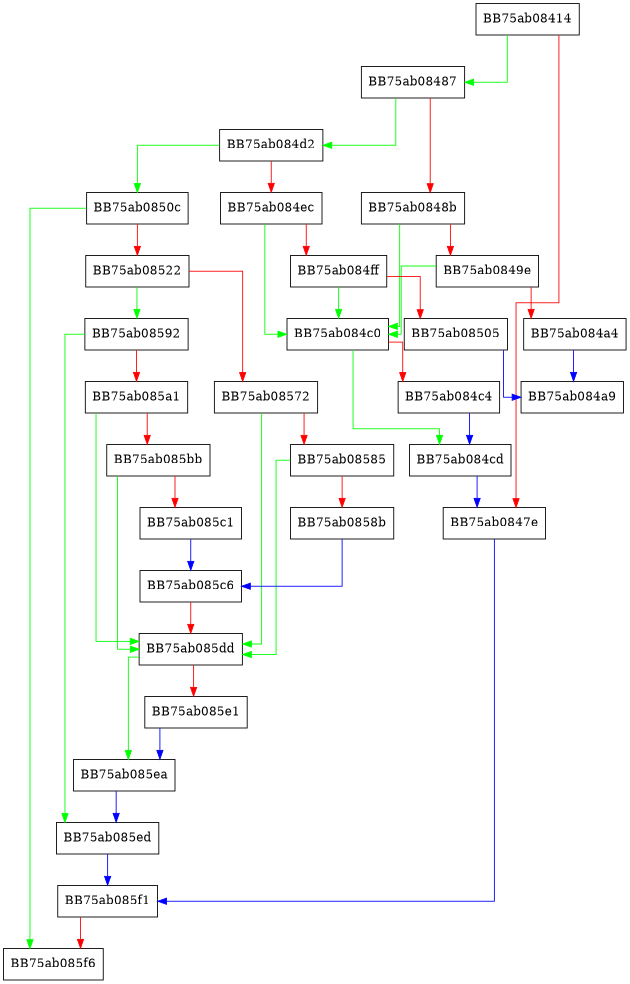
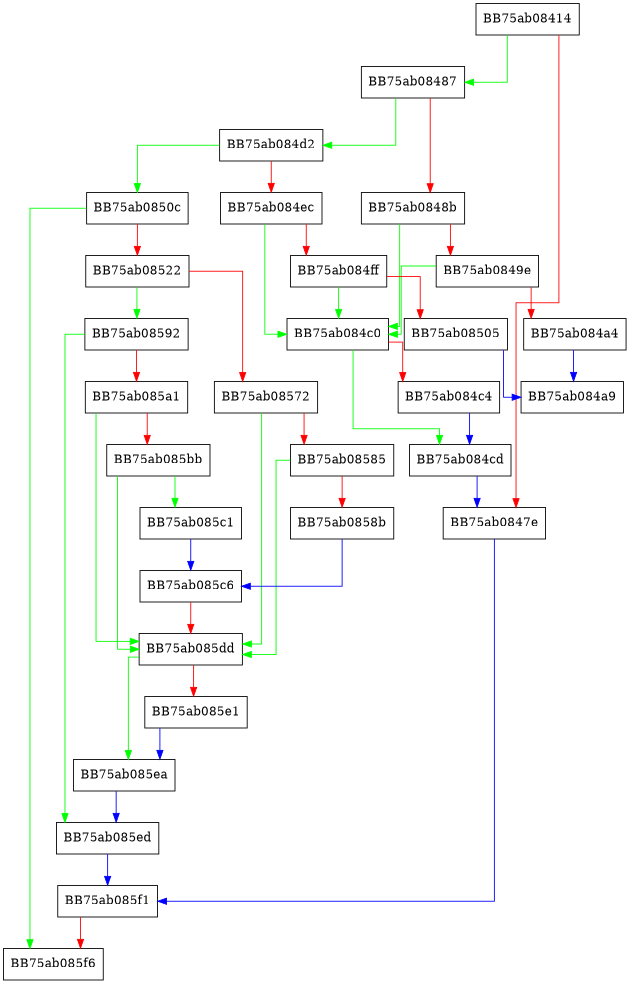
edge "BB75ab085bb" -> "BB75ab085c1": color red -> green
